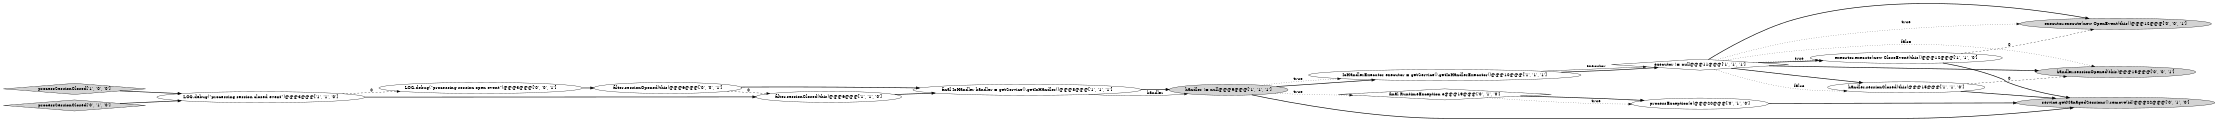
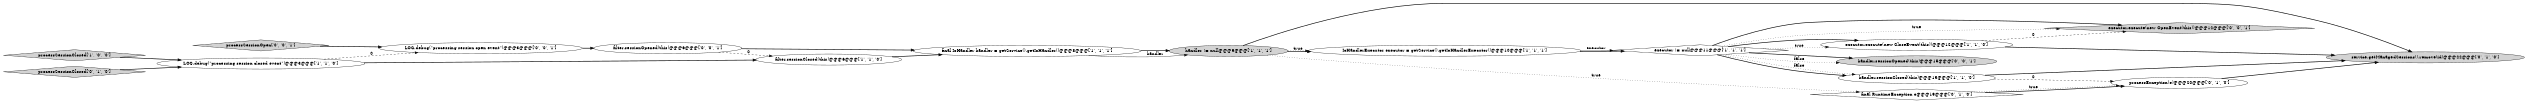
node "executor.execute(new OpenEvent(this))@@@12@@@['0', '0', '1']": shape ellipse -> diamond
node "processSessionOpen['0', '0', '1']": added
edge "handler.sessionClosed(this)@@@15@@@['1', '1', '0']" -> "handler.sessionOpened(this)@@@15@@@['0', '0', '1']": now "handler.sessionClosed(this)@@@15@@@['1', '1', '0']" -> "processException(e)@@@20@@@['0', '1', '0']"
